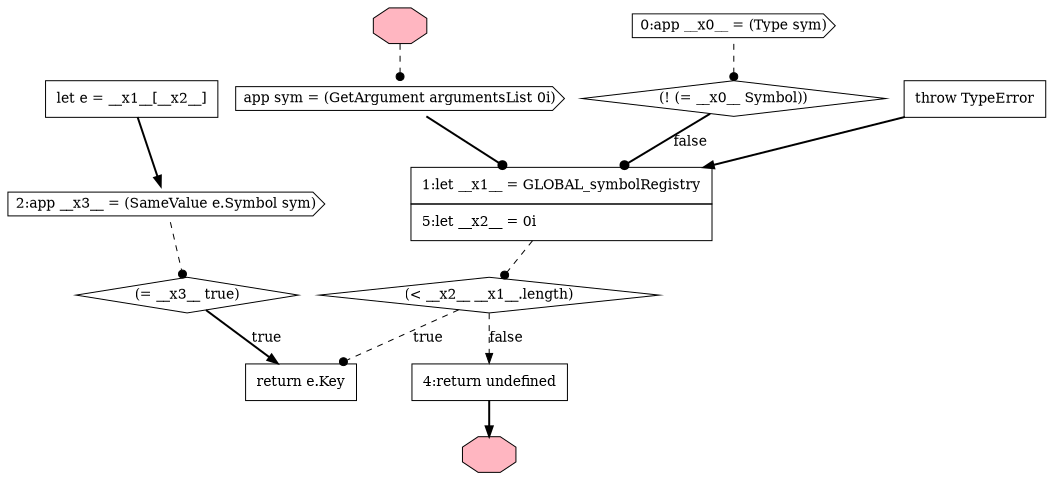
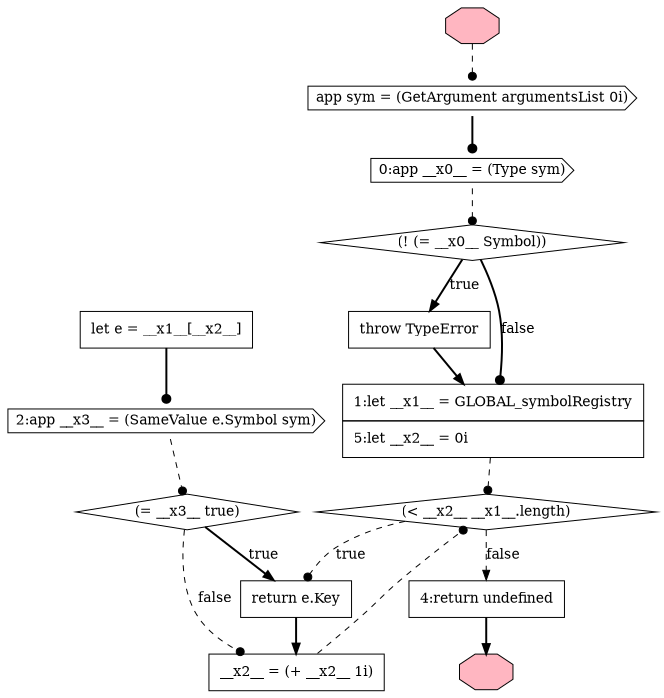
edge "app sym = (GetArgument argumentsList 0i)" -> "1:let __x1__ = GLOBAL_symbolRegistry": now "app sym = (GetArgument argumentsList 0i)" -> "0:app __x0__ = (Type sym)"
edge "let e = __x1__[__x2__]" -> "2:app __x3__ = (SameValue e.Symbol sym)": arrowhead normal -> dot
edge "(! (= __x0__ Symbol))" -> "throw TypeError": added, label "true"
node "__x2__ = (+ __x2__ 1i)": added
